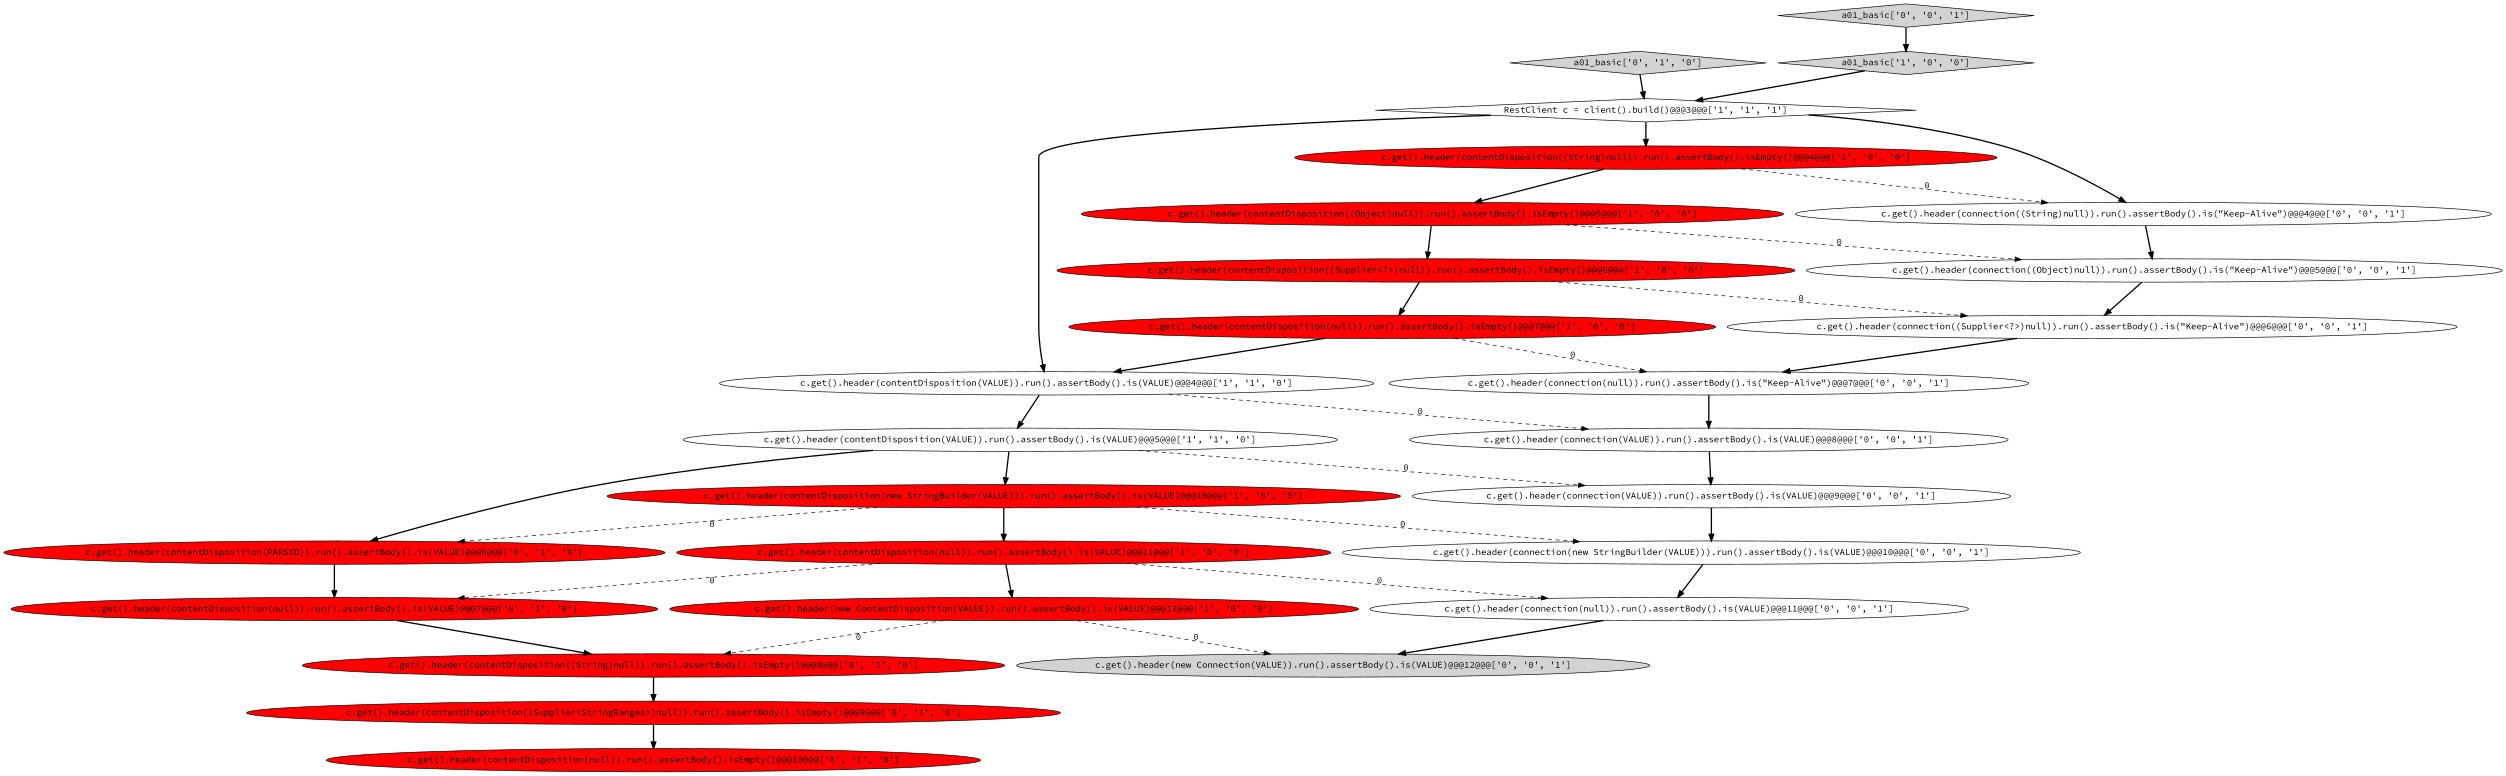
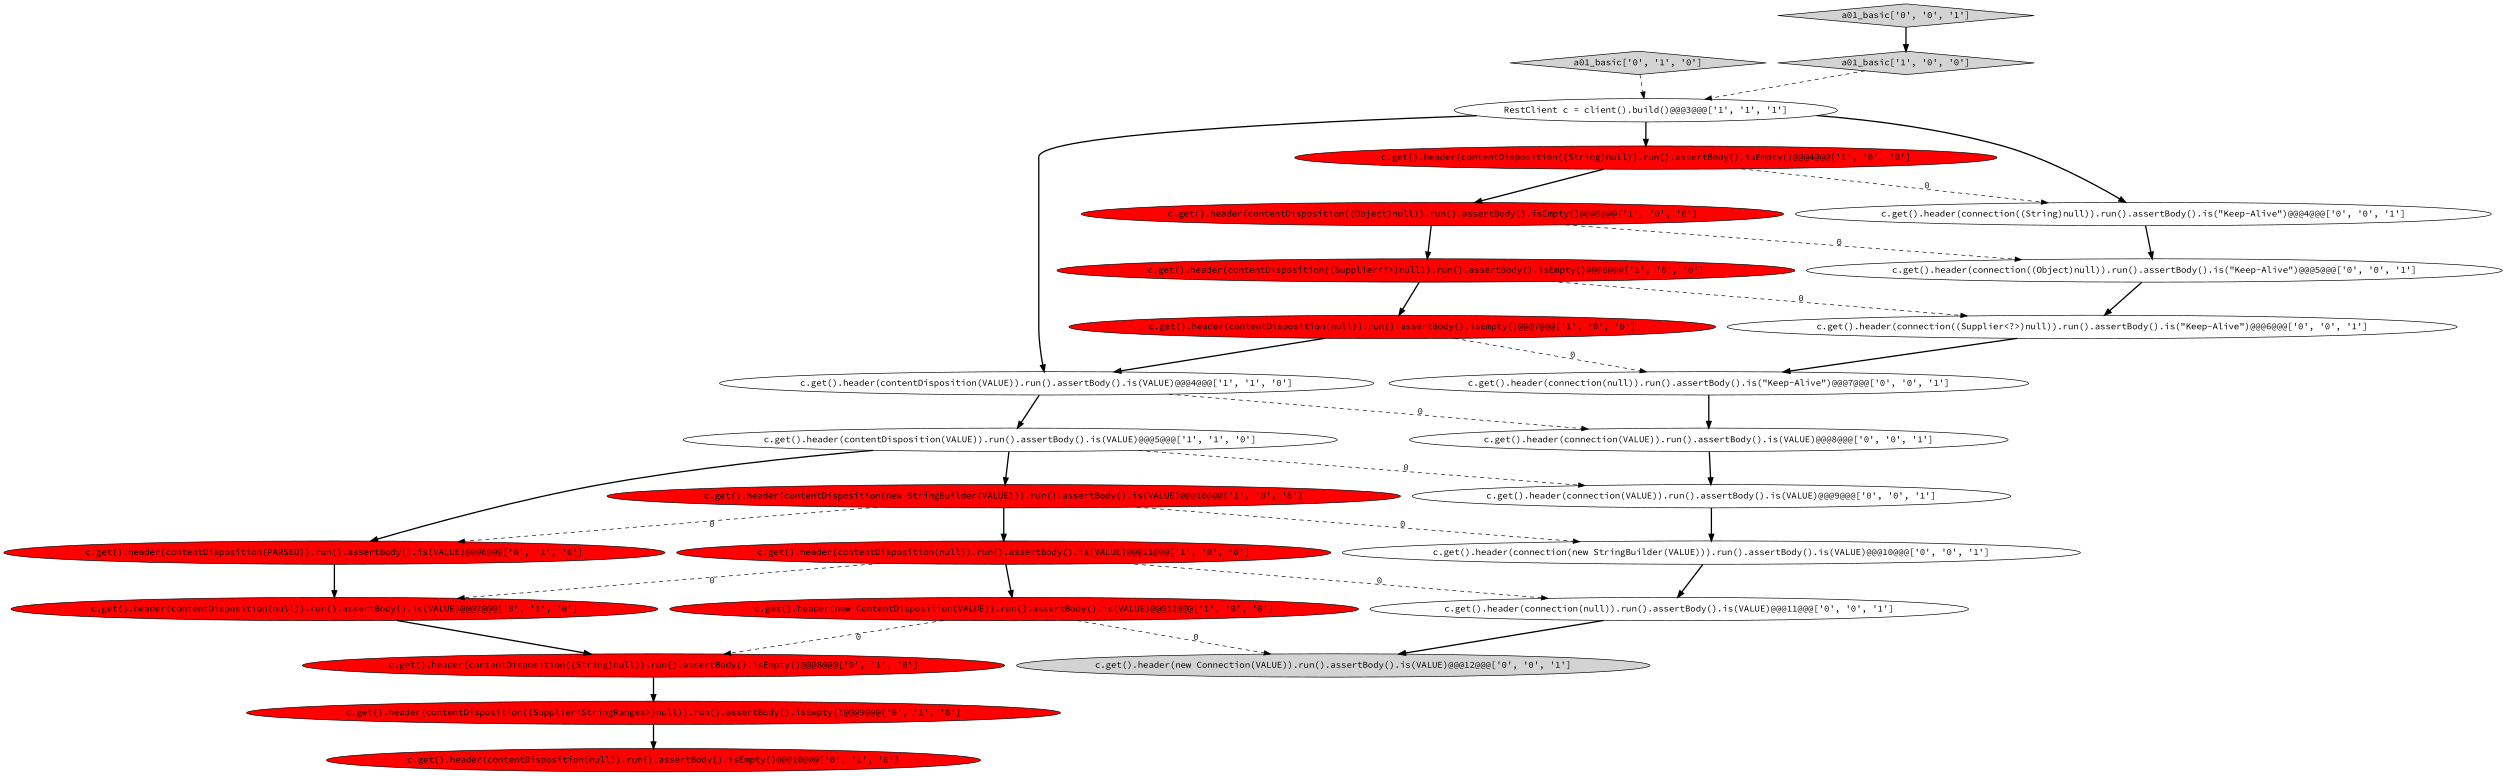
edge "a01_basic['0', '1', '0']" -> "RestClient c = client().build()@@@3@@@['1', '1', '1']": style bold -> dashed
edge "a01_basic['1', '0', '0']" -> "RestClient c = client().build()@@@3@@@['1', '1', '1']": style bold -> dashed
node "RestClient c = client().build()@@@3@@@['1', '1', '1']": shape diamond -> ellipse
